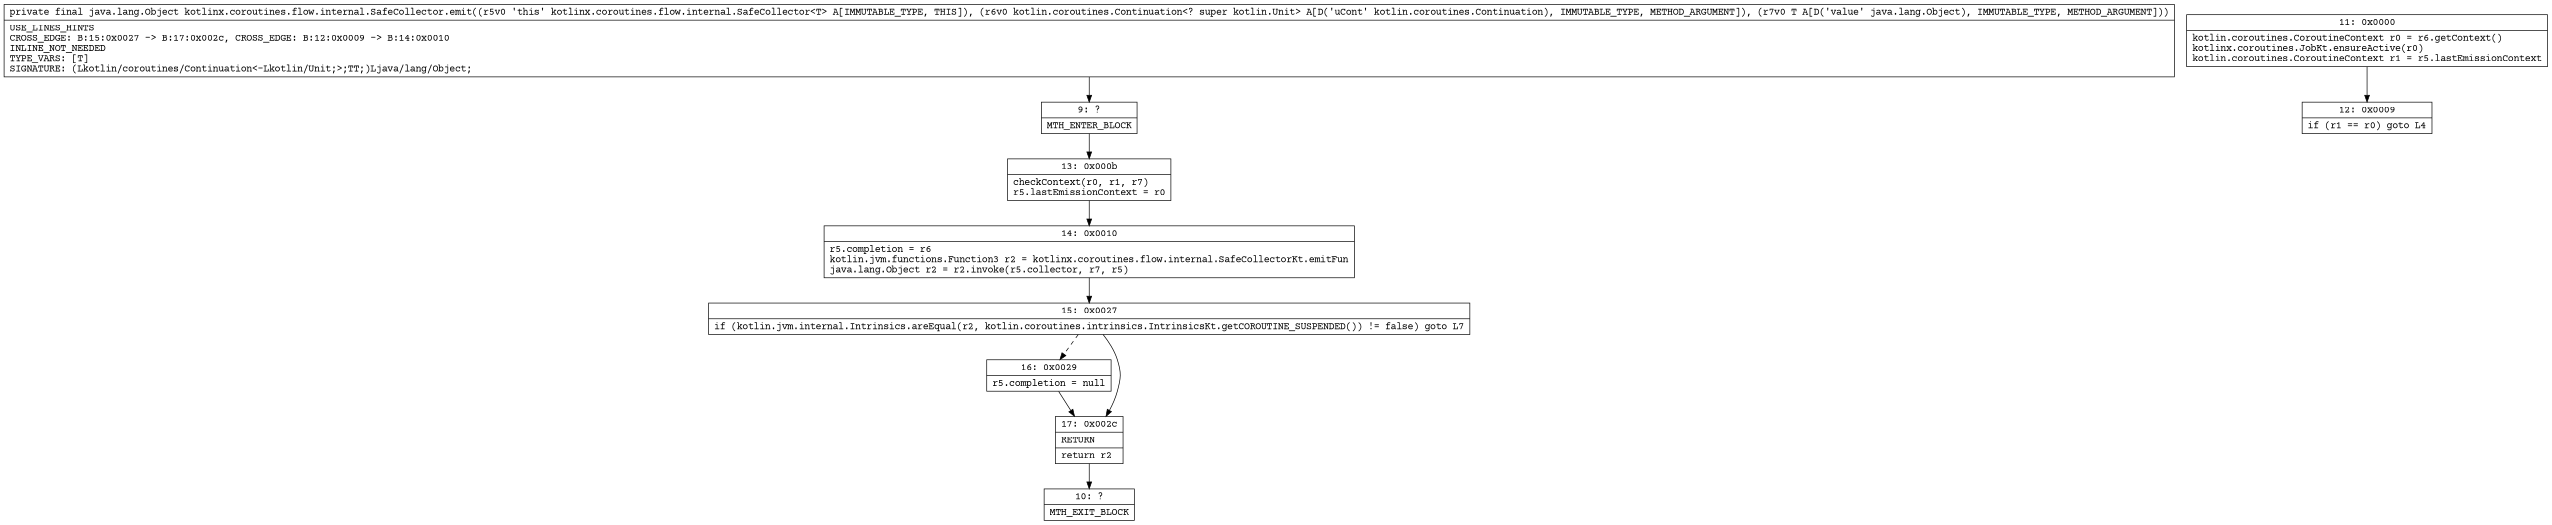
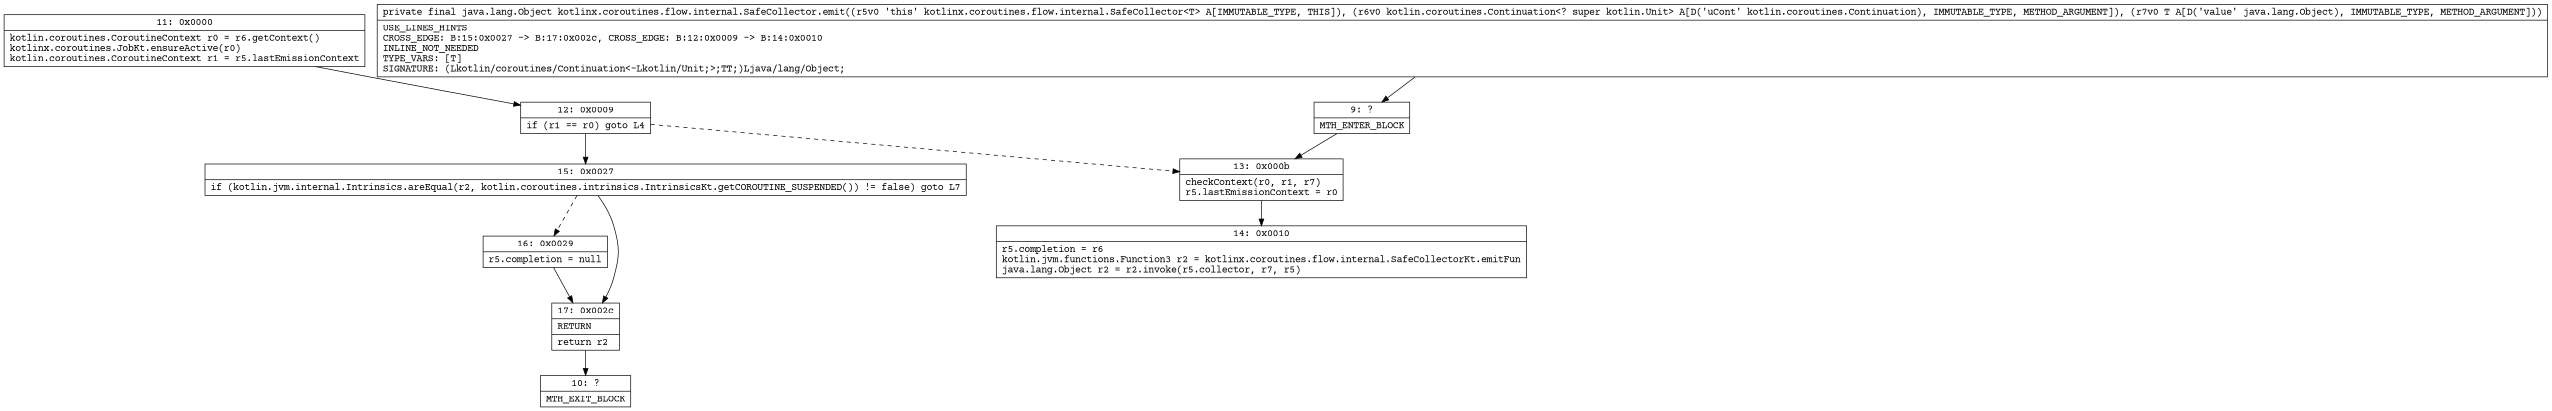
edge "12: 0x0009" -> "13: 0x000b": added
edge "14: 0x0010" -> "15: 0x0027": now "12: 0x0009" -> "15: 0x0027"
